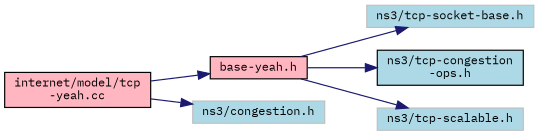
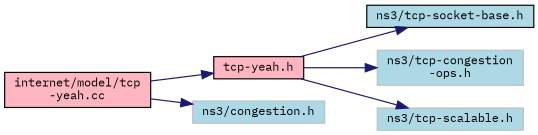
node "ns3/tcp-socket-base.h": color grey75 -> black
node "base-yeah.h": label "base-yeah.h" -> "tcp-yeah.h"
node "ns3/tcp-congestion -ops.h": color black -> grey75
